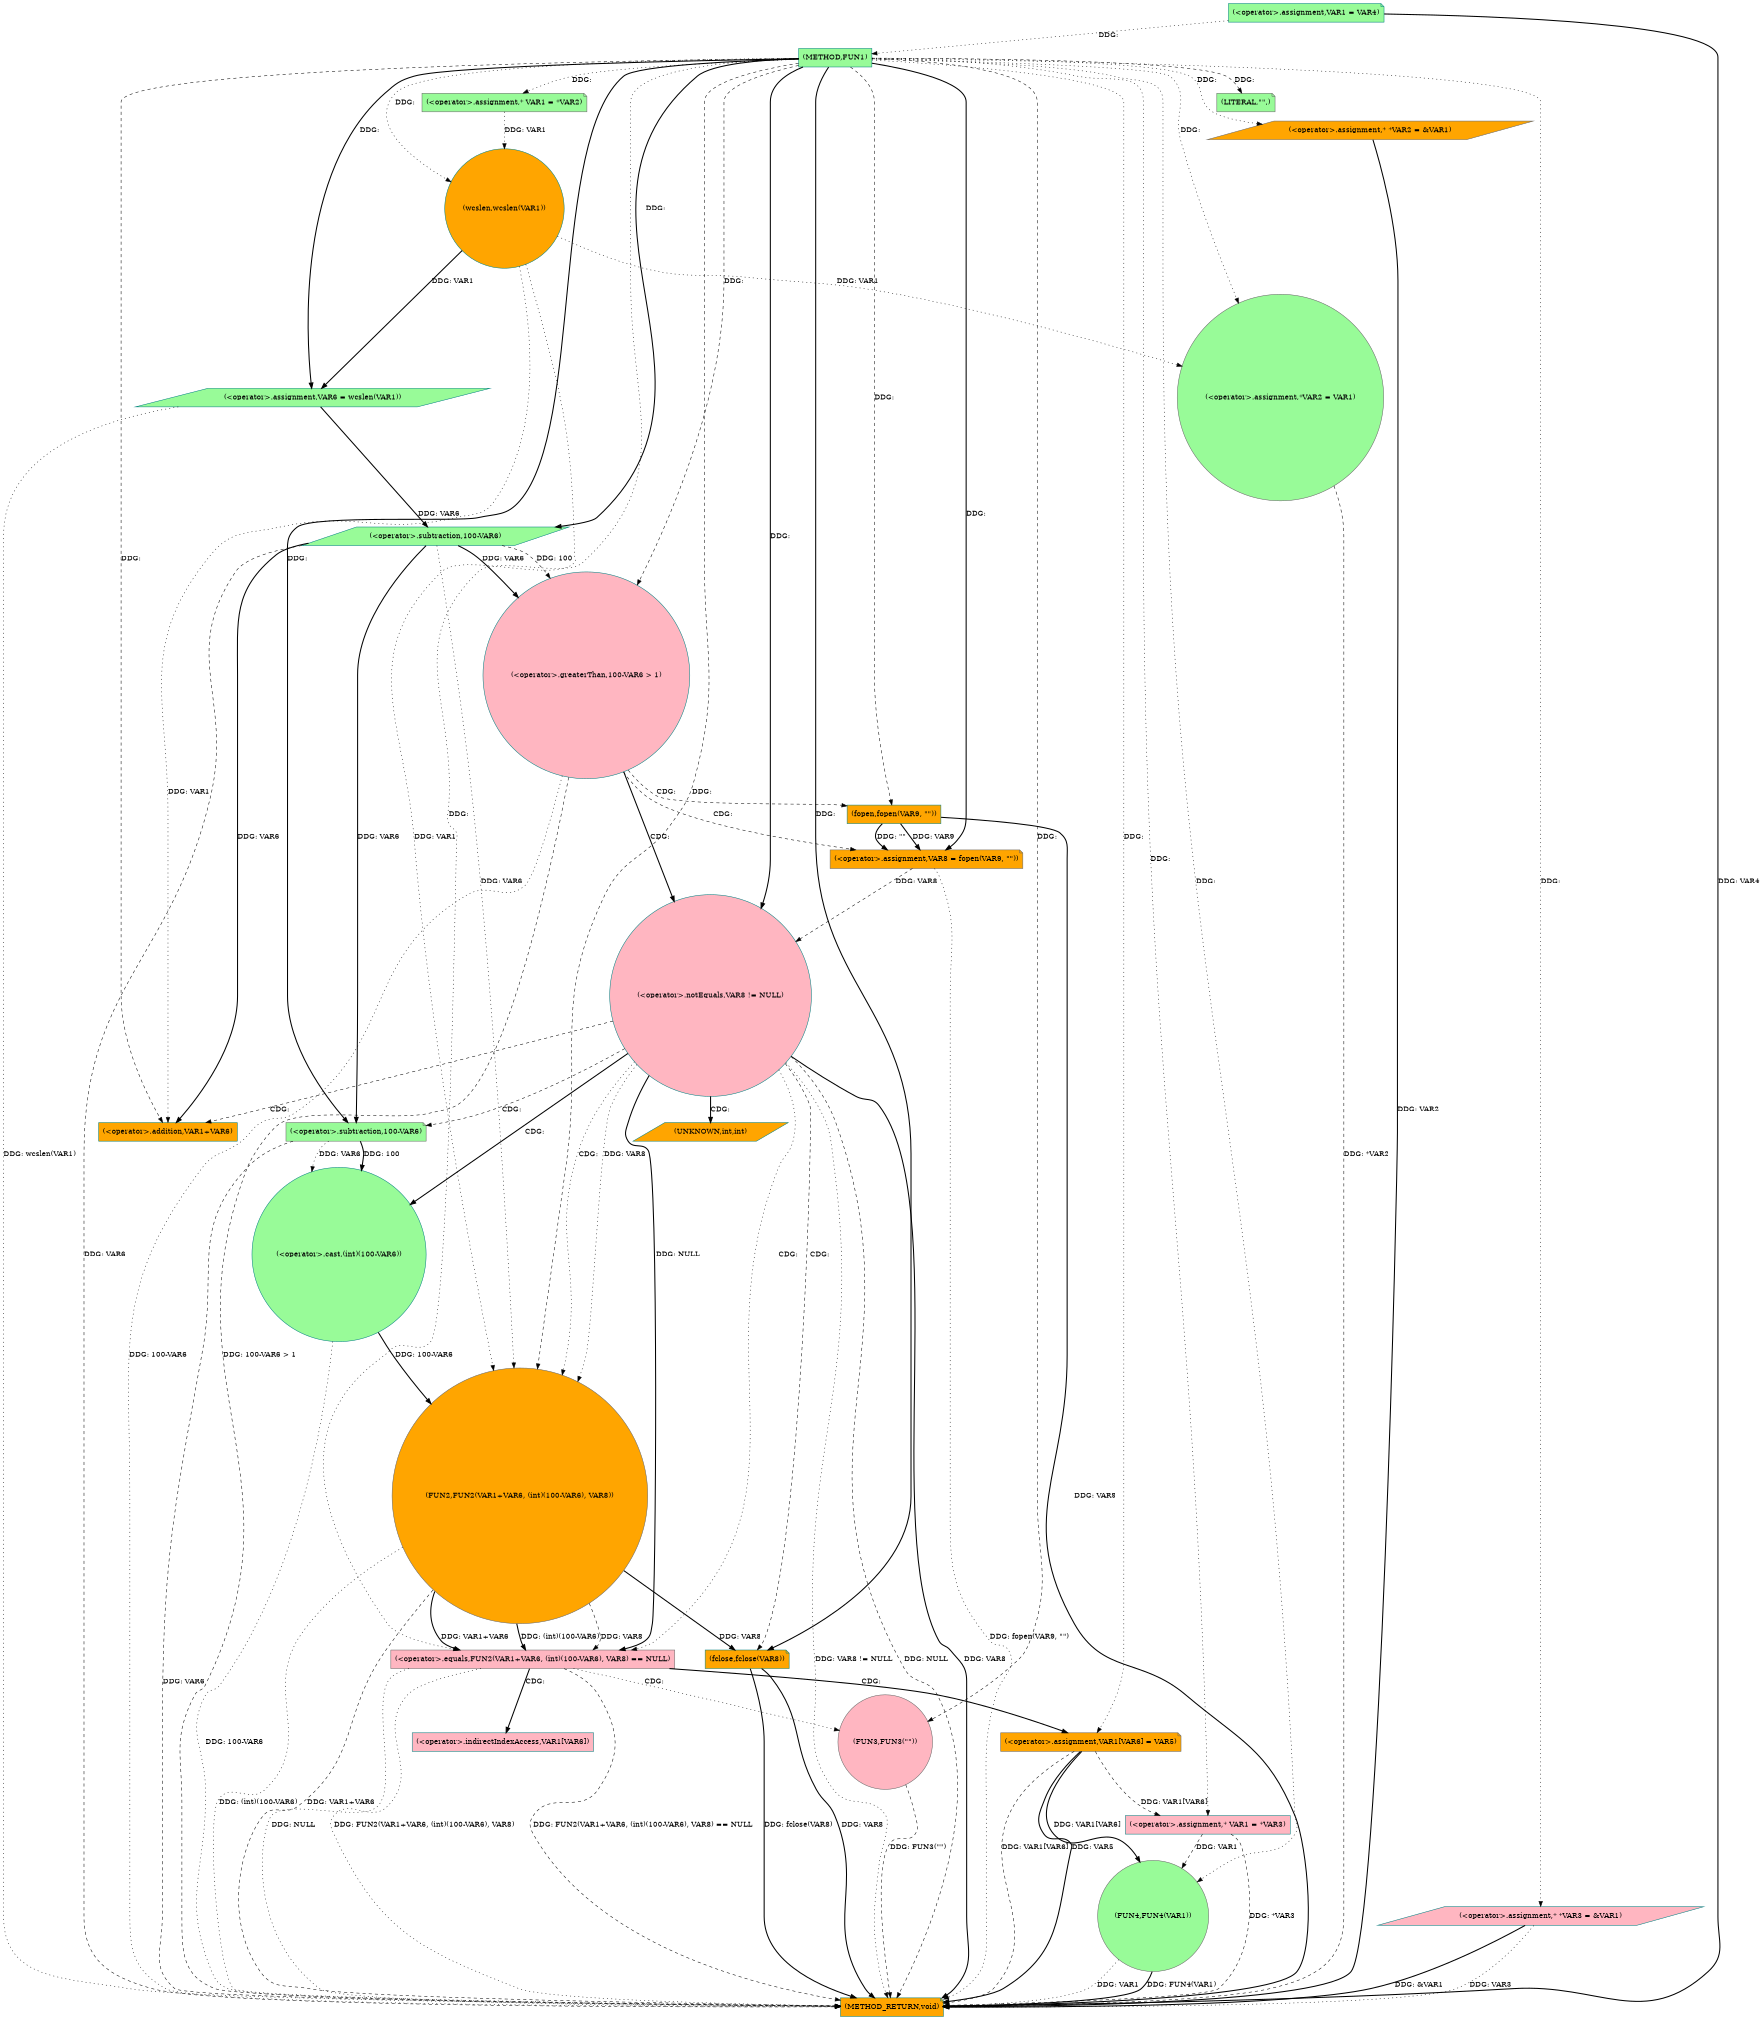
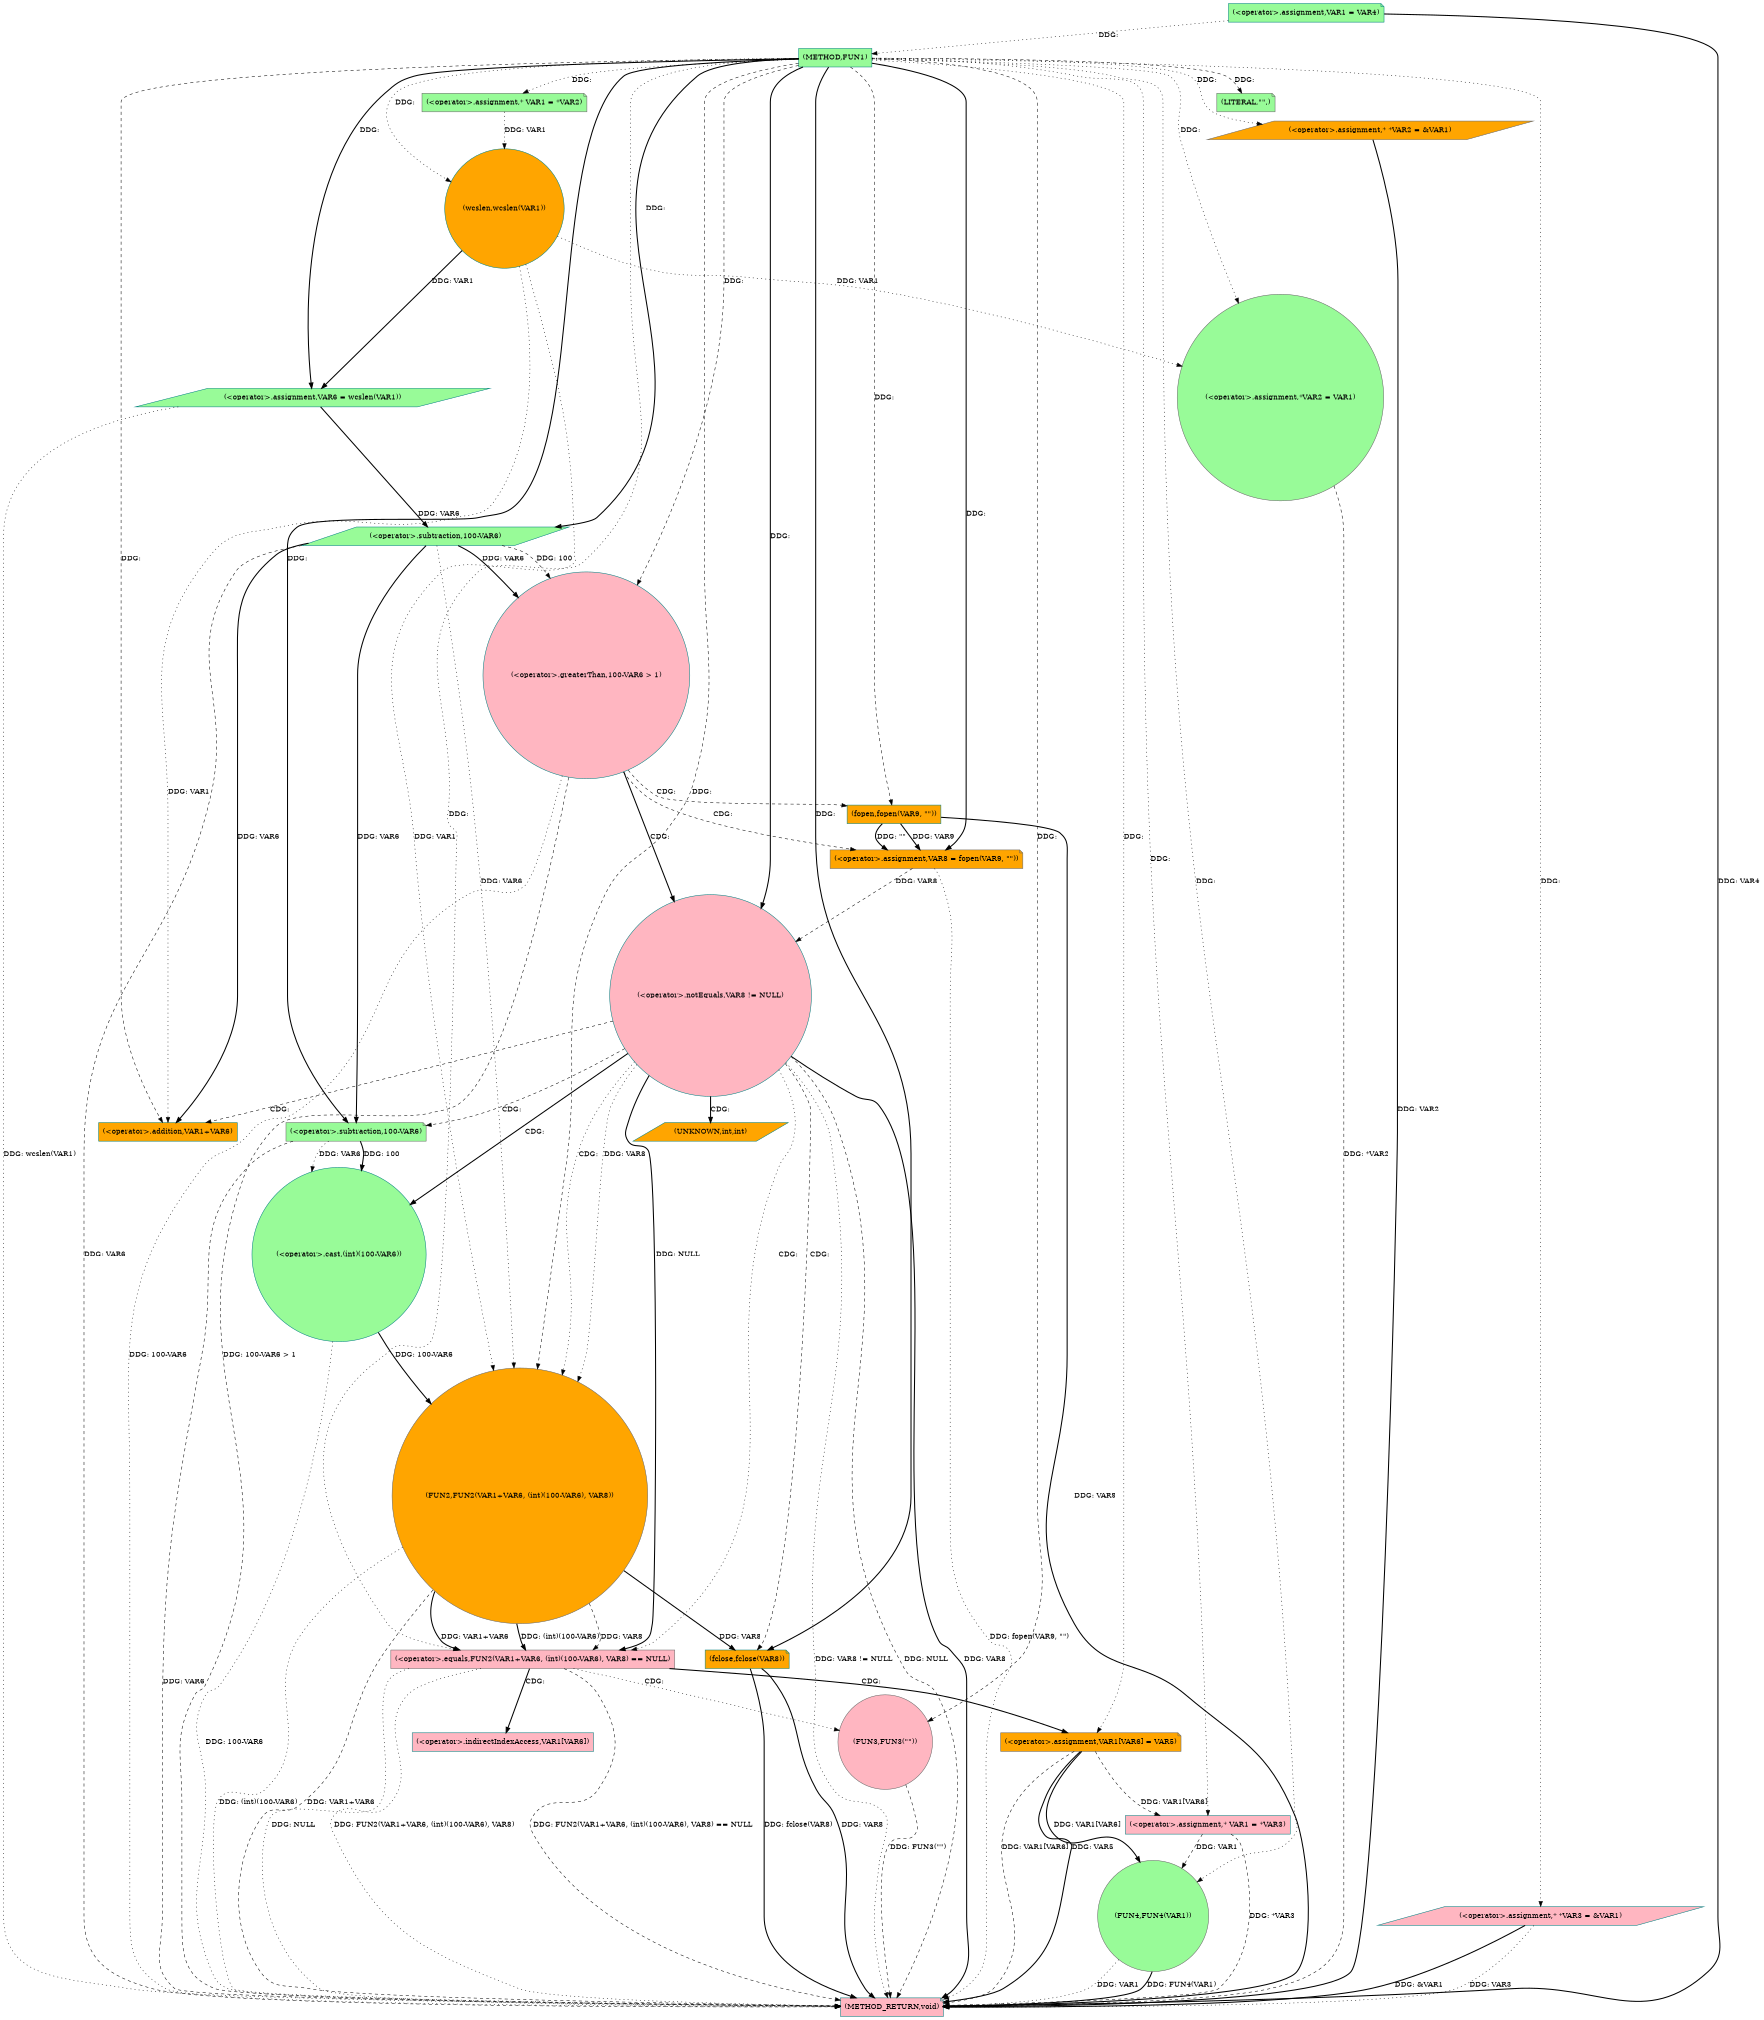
node "(METHOD_RETURN,void)": fillcolor orange -> lightpink
